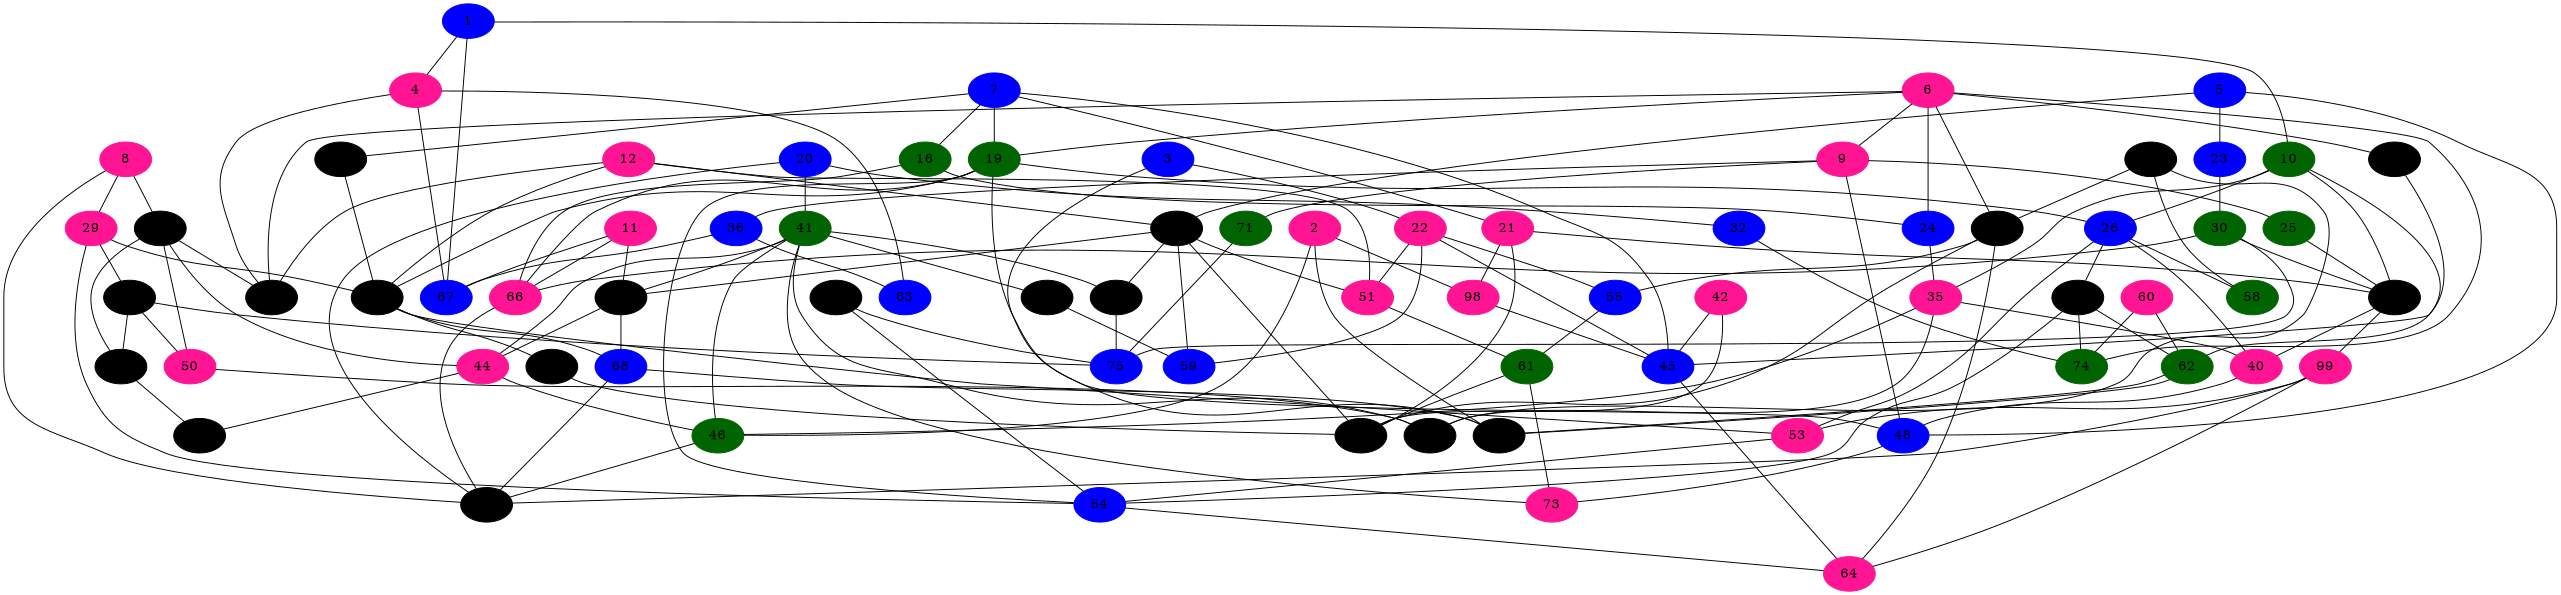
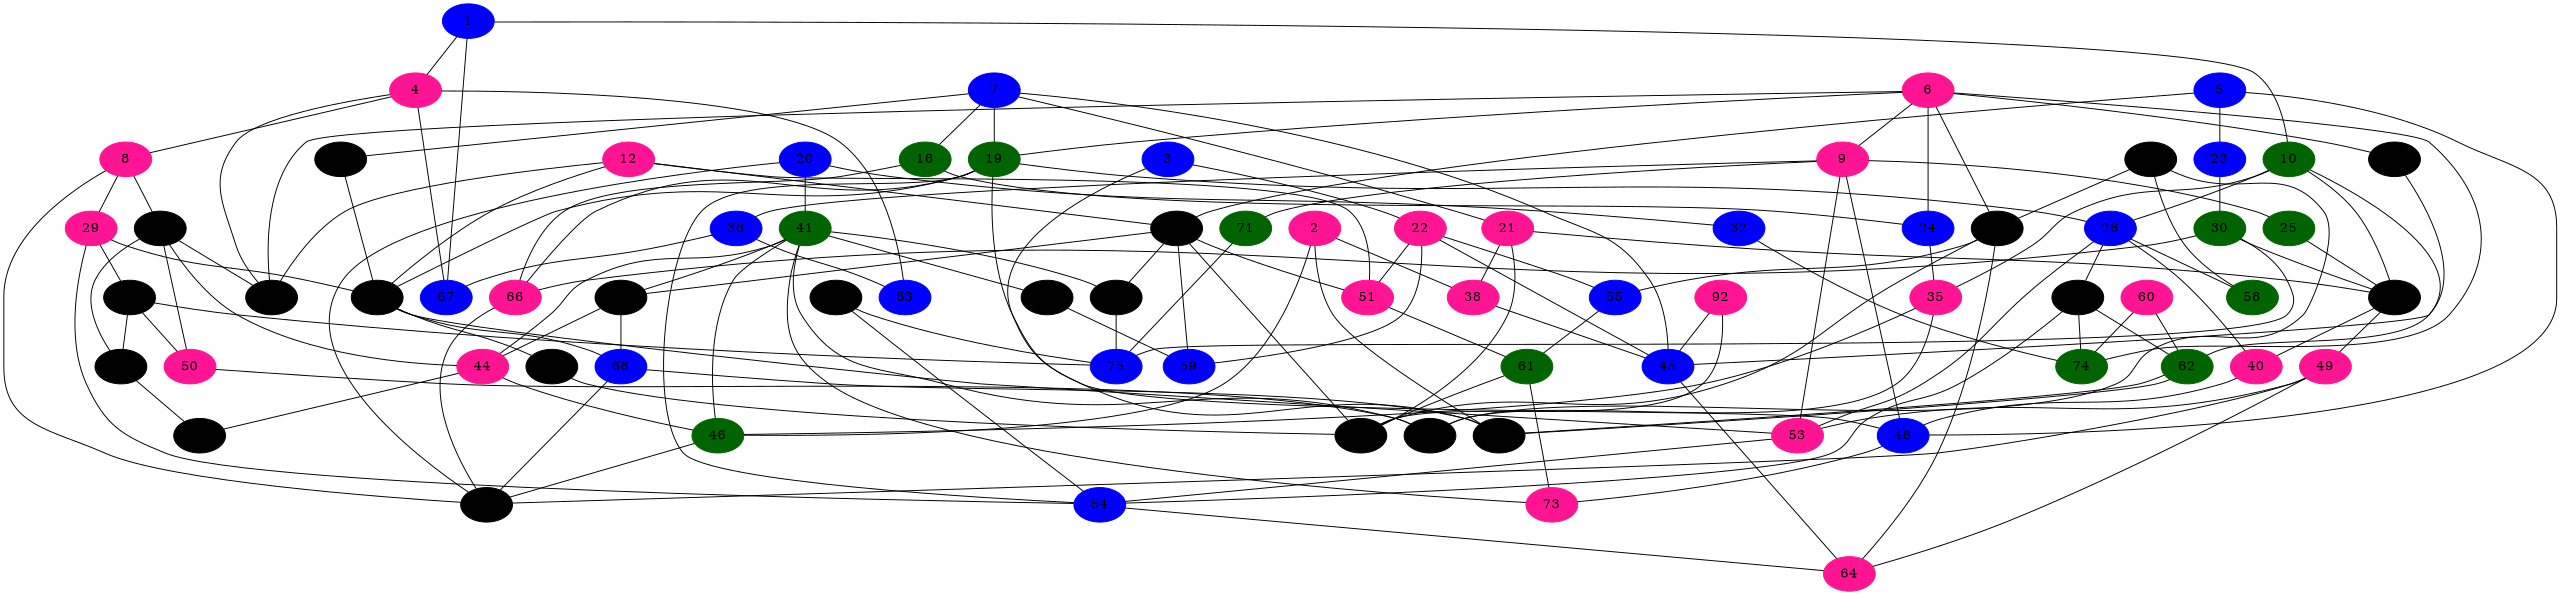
edge "4" -- "8": added
node "11": removed
node "98": label "98" -> "38"
node "42": label "42" -> "92"
edge "9" -- "53": added
edge "35" -- "40": removed
node "99": label "99" -> "49"
